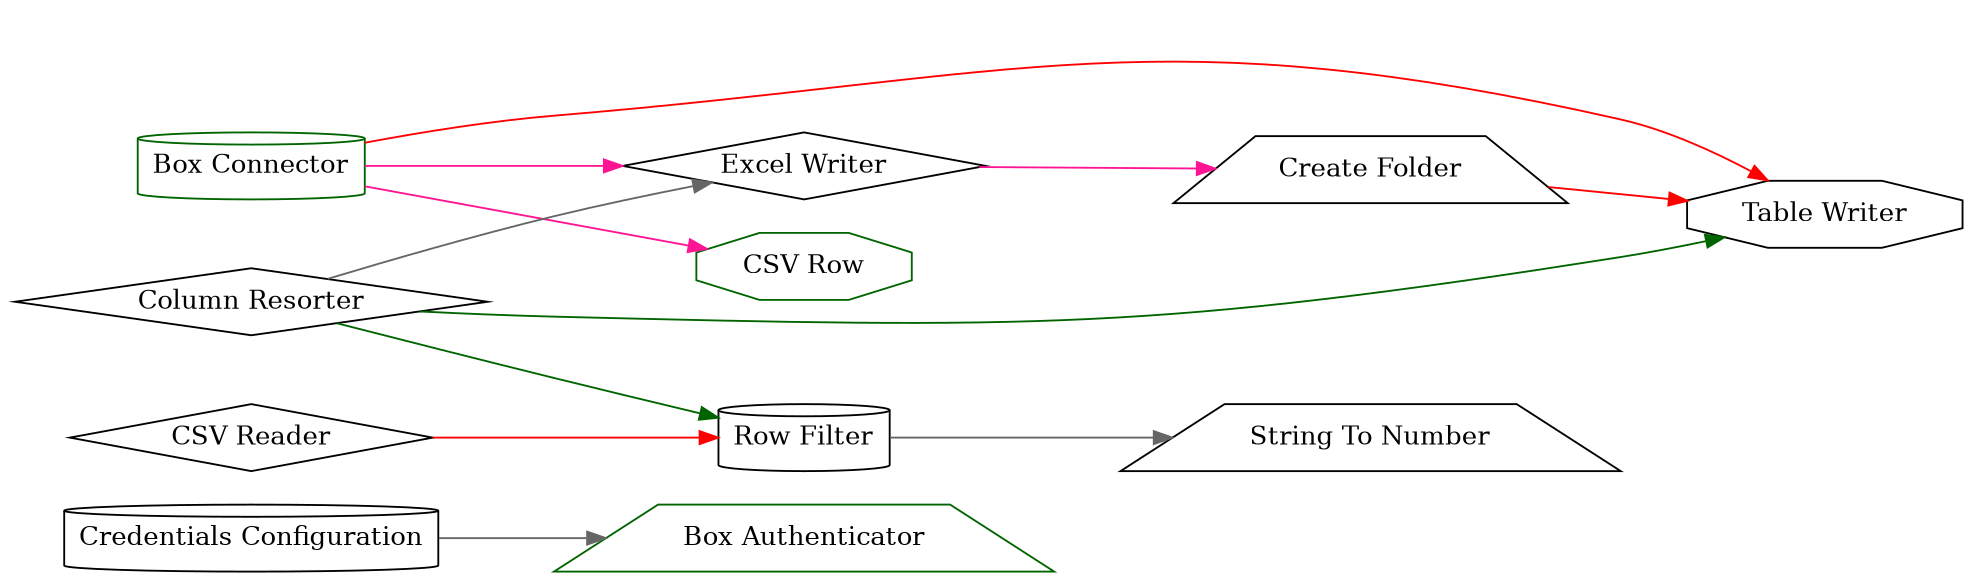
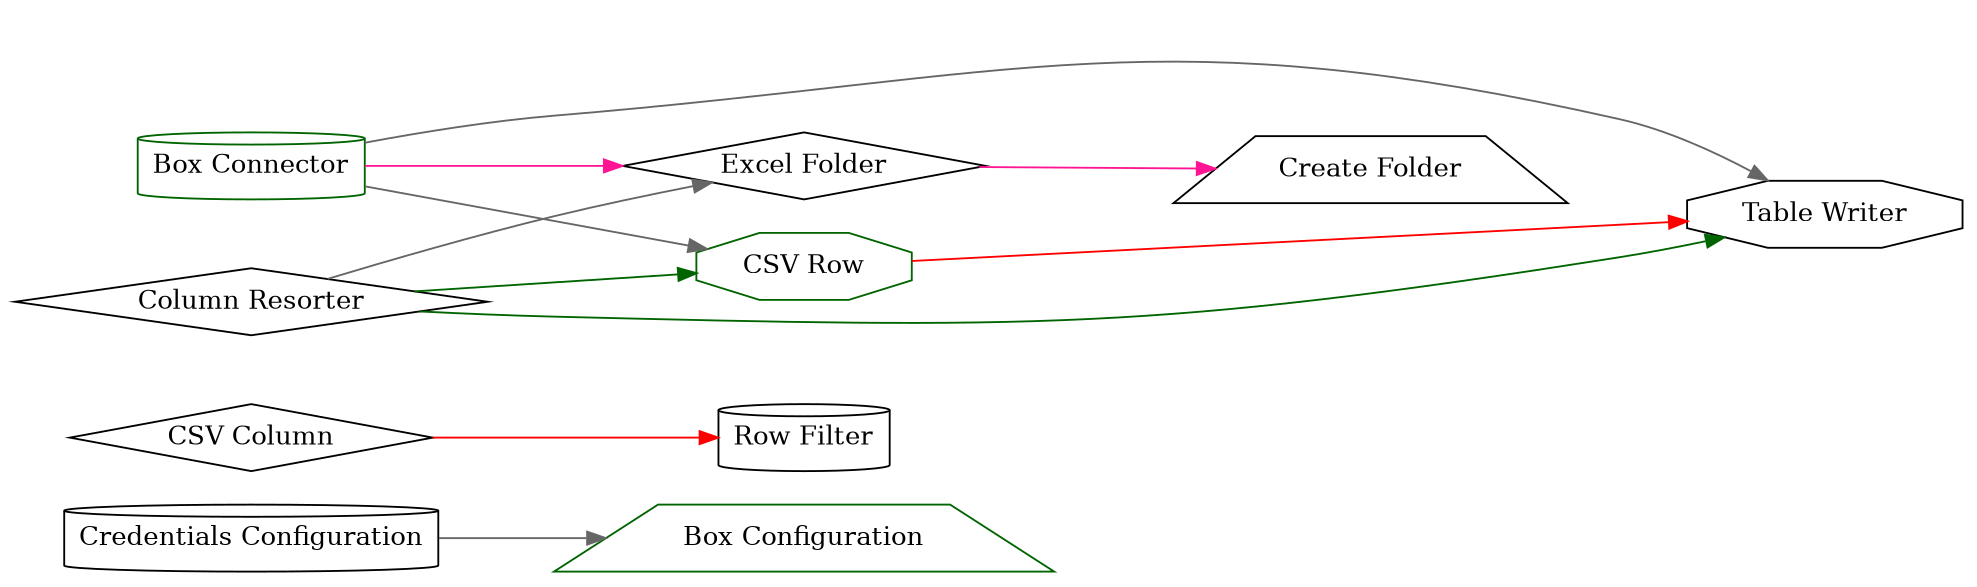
edge "Box Connector" -> "Table Writer": color red -> gray40
node "Excel Writer": label "Excel Writer" -> "Excel Folder"
edge "Create Folder" -> "Table Writer": now "CSV Row" -> "Table Writer"
edge "Box Connector" -> "CSV Row": color deeppink -> gray40
edge "Column Resorter" -> "Row Filter": now "Column Resorter" -> "CSV Row"
node "CSV Reader": label "CSV Reader" -> "CSV Column"
node "String To Number": removed
node "Box Authenticator": label "Box Authenticator" -> "Box Configuration"
